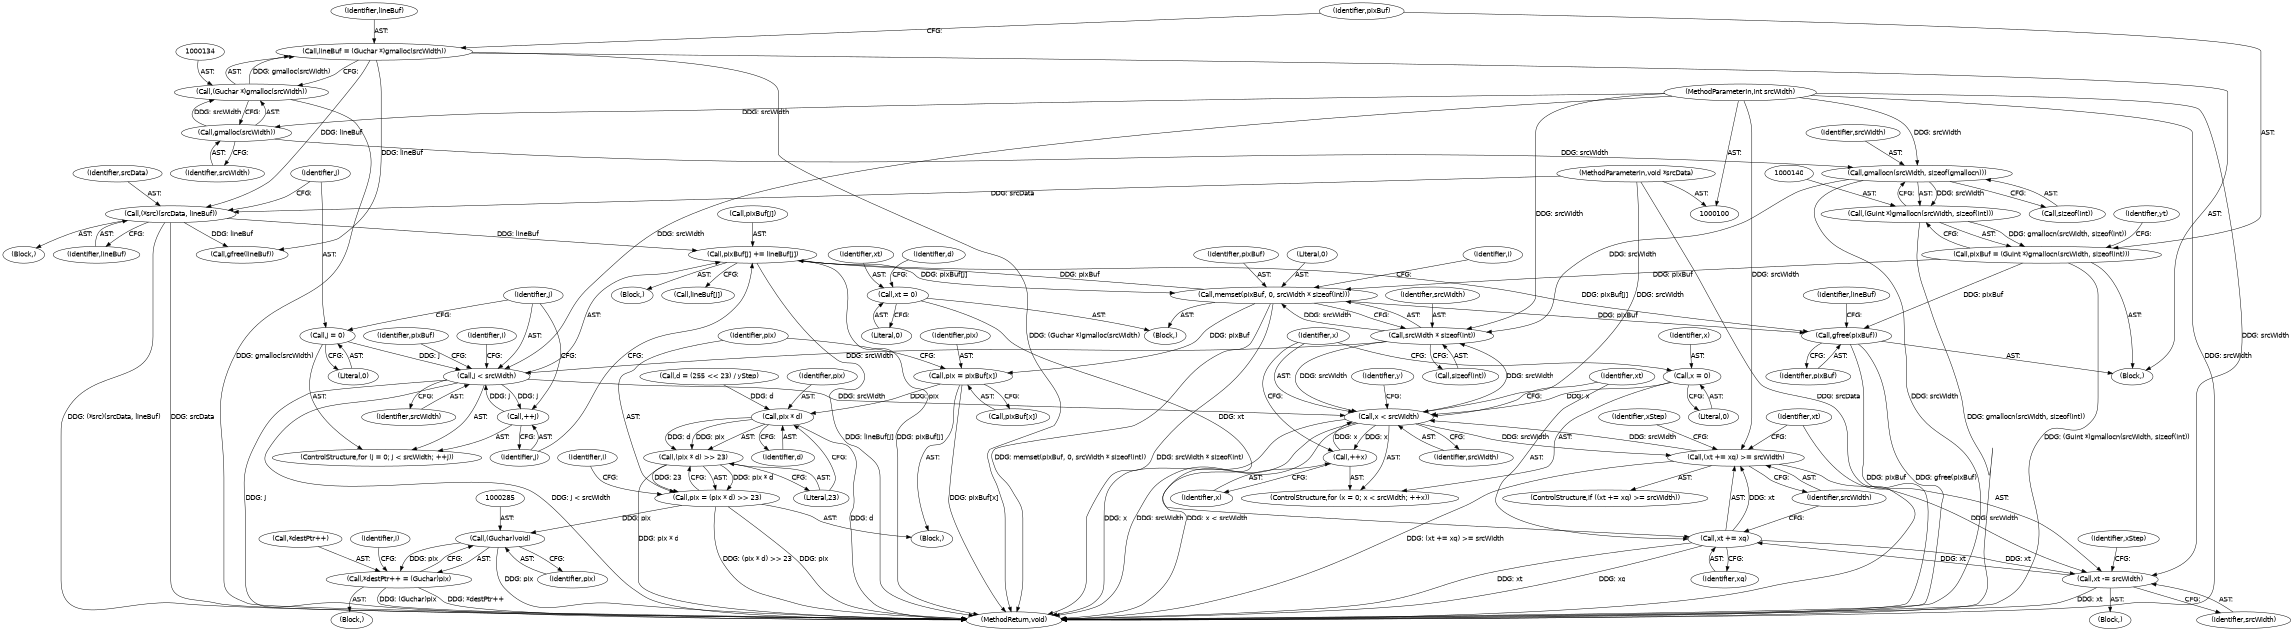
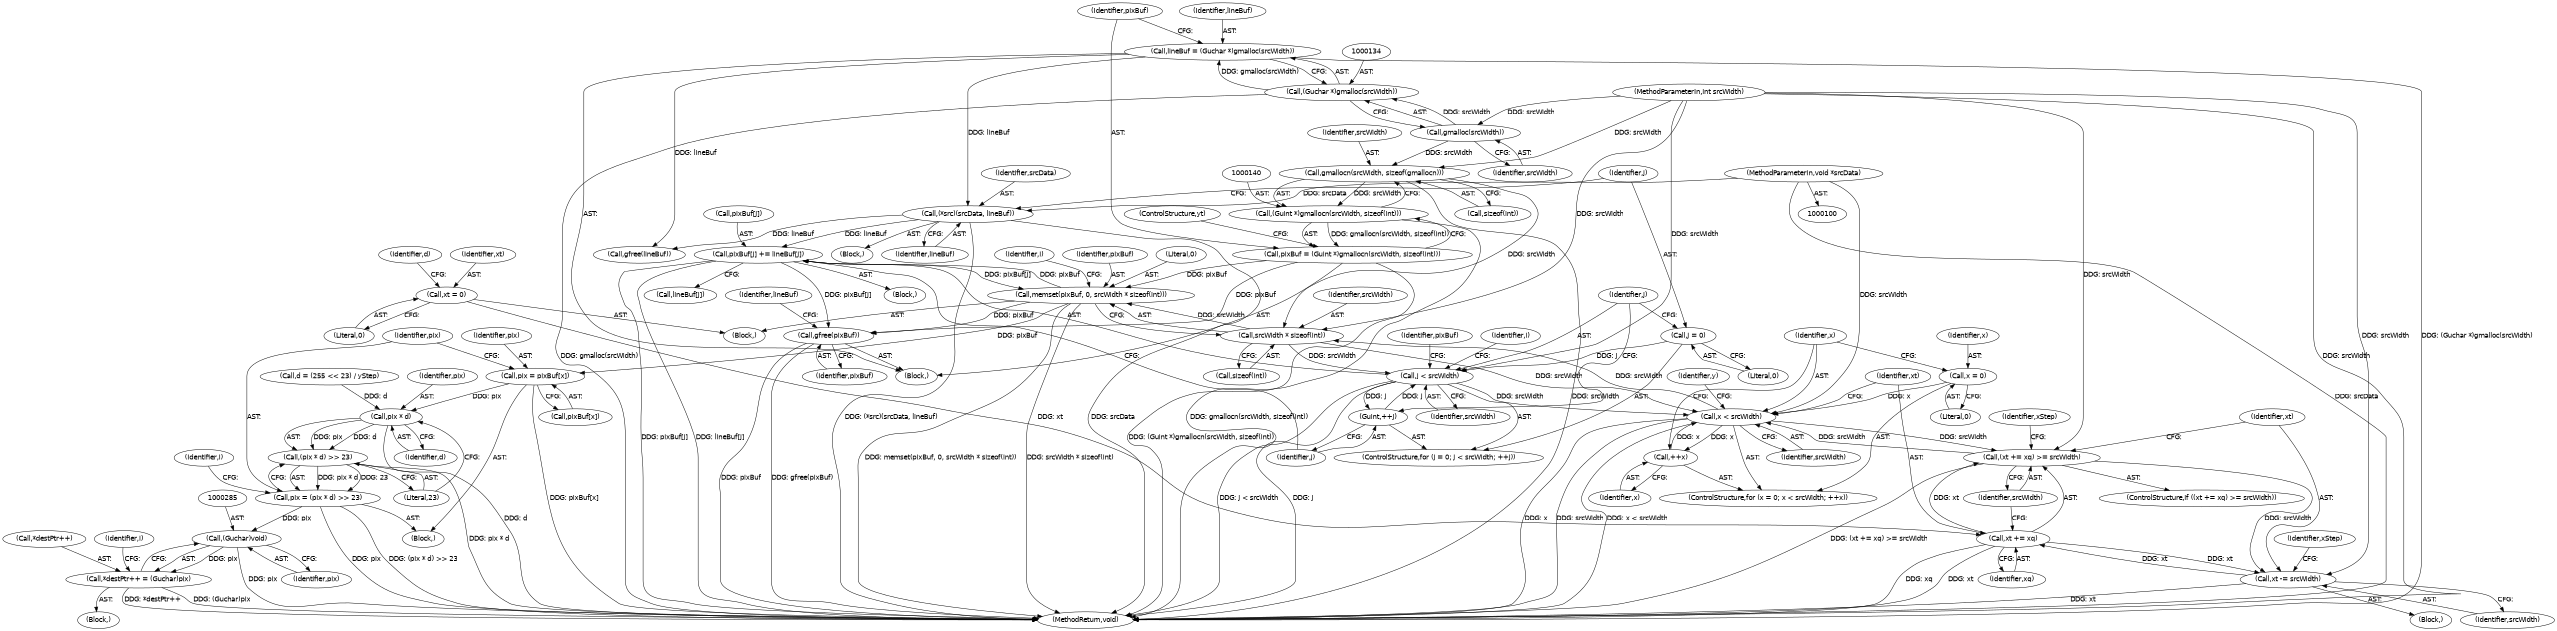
edge "(MethodParameterIn,int srcWidth)" -> "1000100": removed, label "AST:"
node "(Identifier,yt)": label "(Identifier,yt)" -> "(ControlStructure,yt)"
node "(Call,++j)": label "(Call,++j)" -> "(Guint,++j)"
